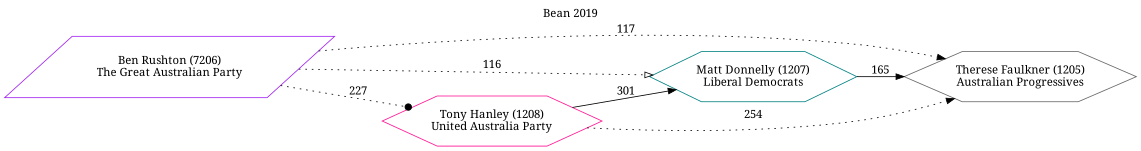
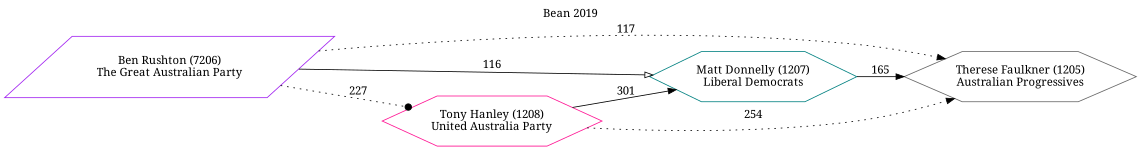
edge "Ben Rushton (7206) The Great Australian Party" -> "Matt Donnelly (1207) Liberal Democrats": style dotted -> solid
